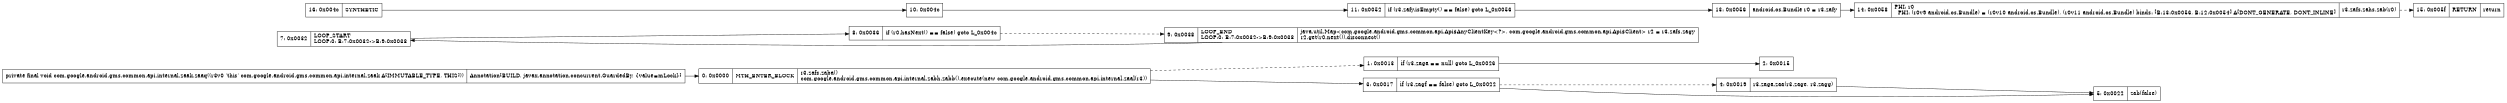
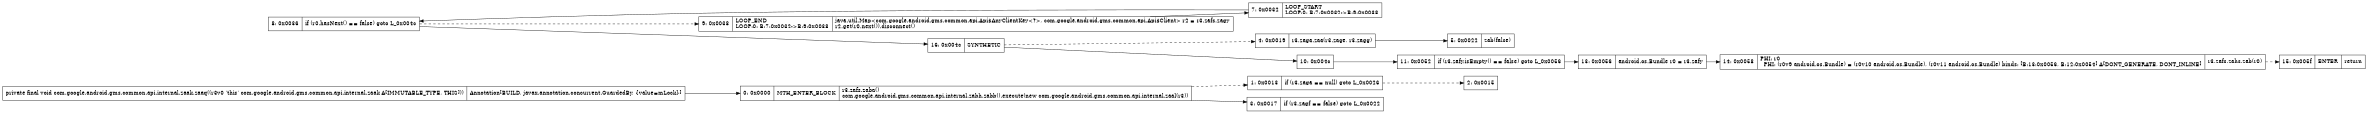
node "15: 0x005f": text "RETURN" -> "ENTER"
edge "8: 0x0036" -> "16: 0x004c": added
edge "1: 0x0013" -> "2: 0x0015": style solid -> dashed
edge "3: 0x0017" -> "4: 0x0019": now "16: 0x004c" -> "4: 0x0019"
edge "3: 0x0017" -> "5: 0x0022": removed
